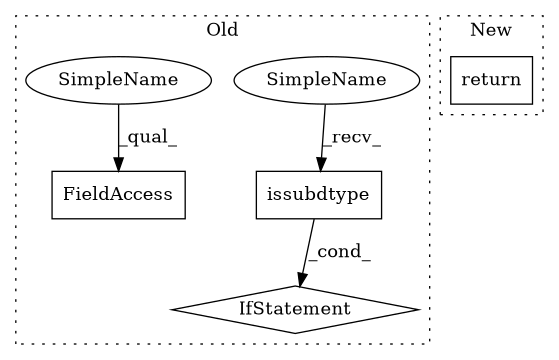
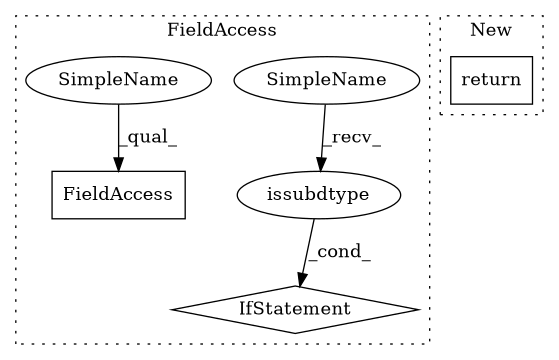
cluster "Old": label "Old" -> "FieldAccess"
node "issubdtype": shape box -> ellipse
